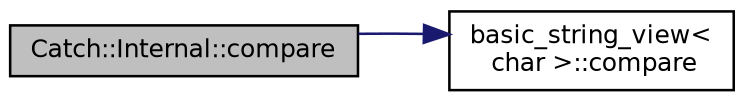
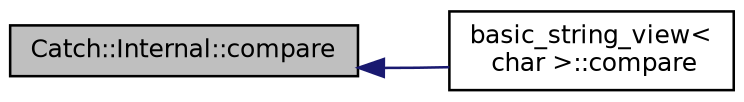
edge "Catch::Internal::compare" -> "basic_string_view< char >::compare": reversed
